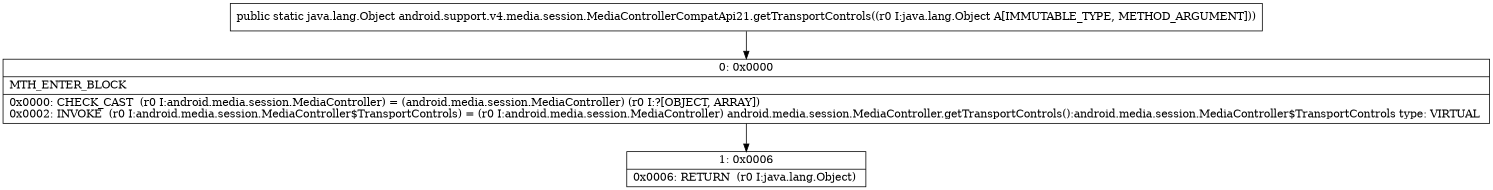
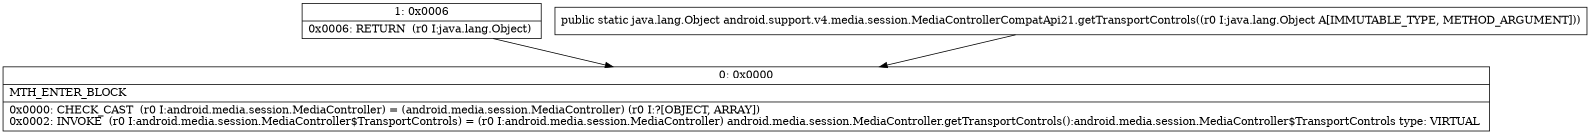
edge "0: 0x0000" -> "1: 0x0006": reversed
